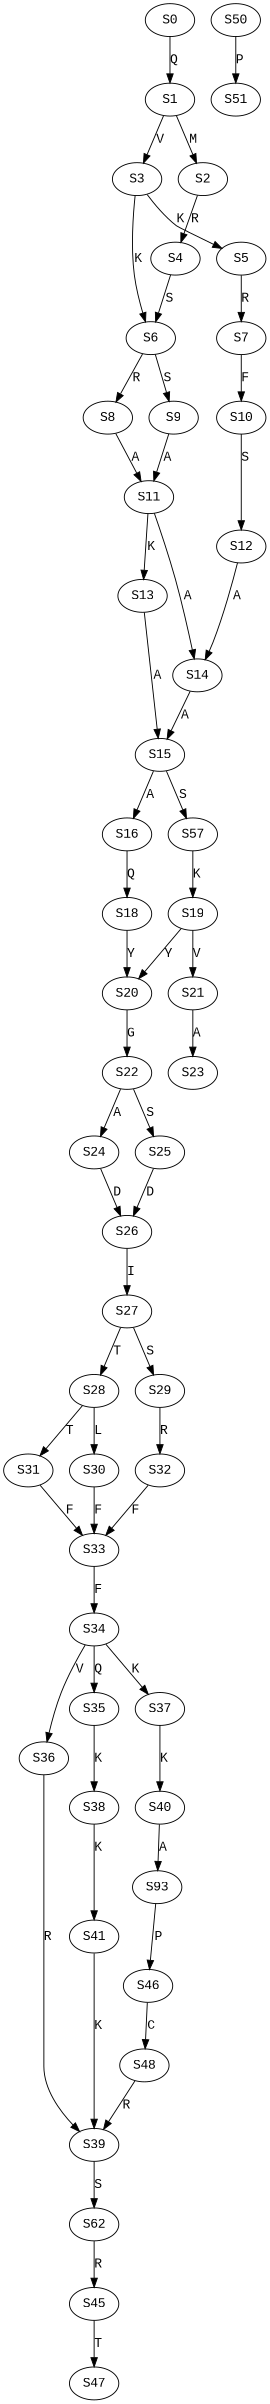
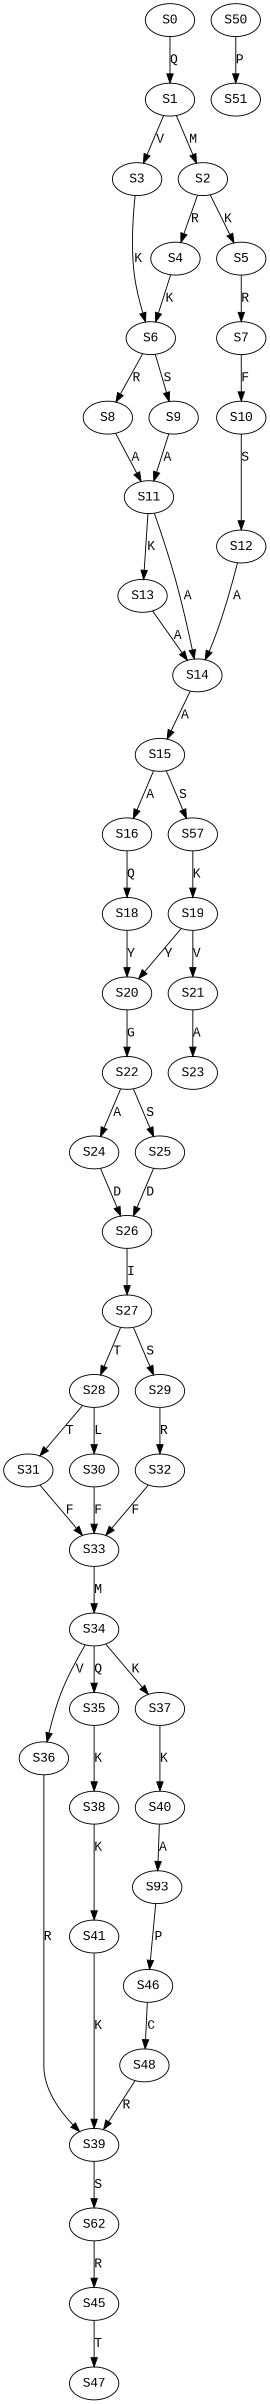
edge "S3" -> "S5": now "S2" -> "S5"
edge "S4" -> "S6": label "S" -> "K"
edge "S13" -> "S15": now "S13" -> "S14"
edge "S33" -> "S34": label "F" -> "M"
